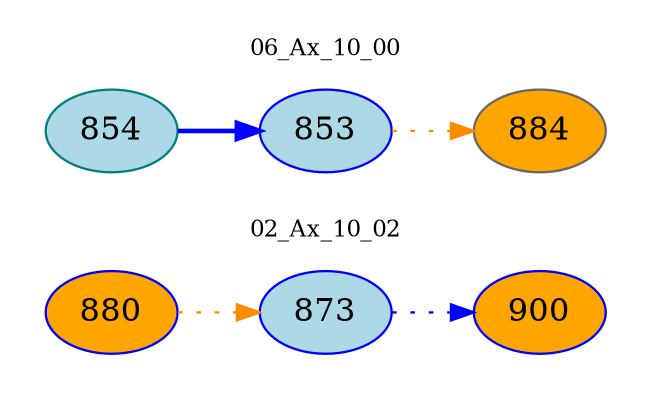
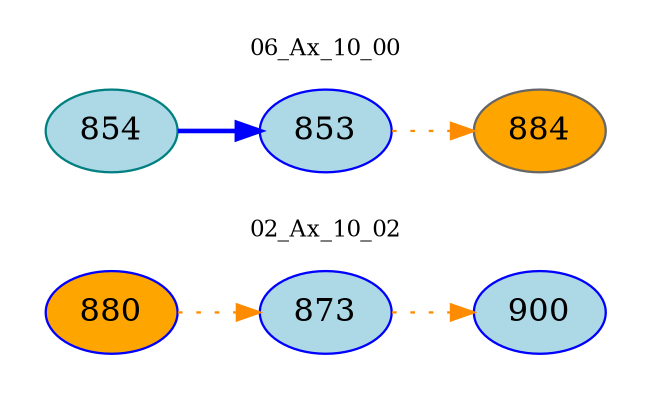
edge "873" -> "900": color blue -> darkorange
node "900": fillcolor orange -> lightblue
